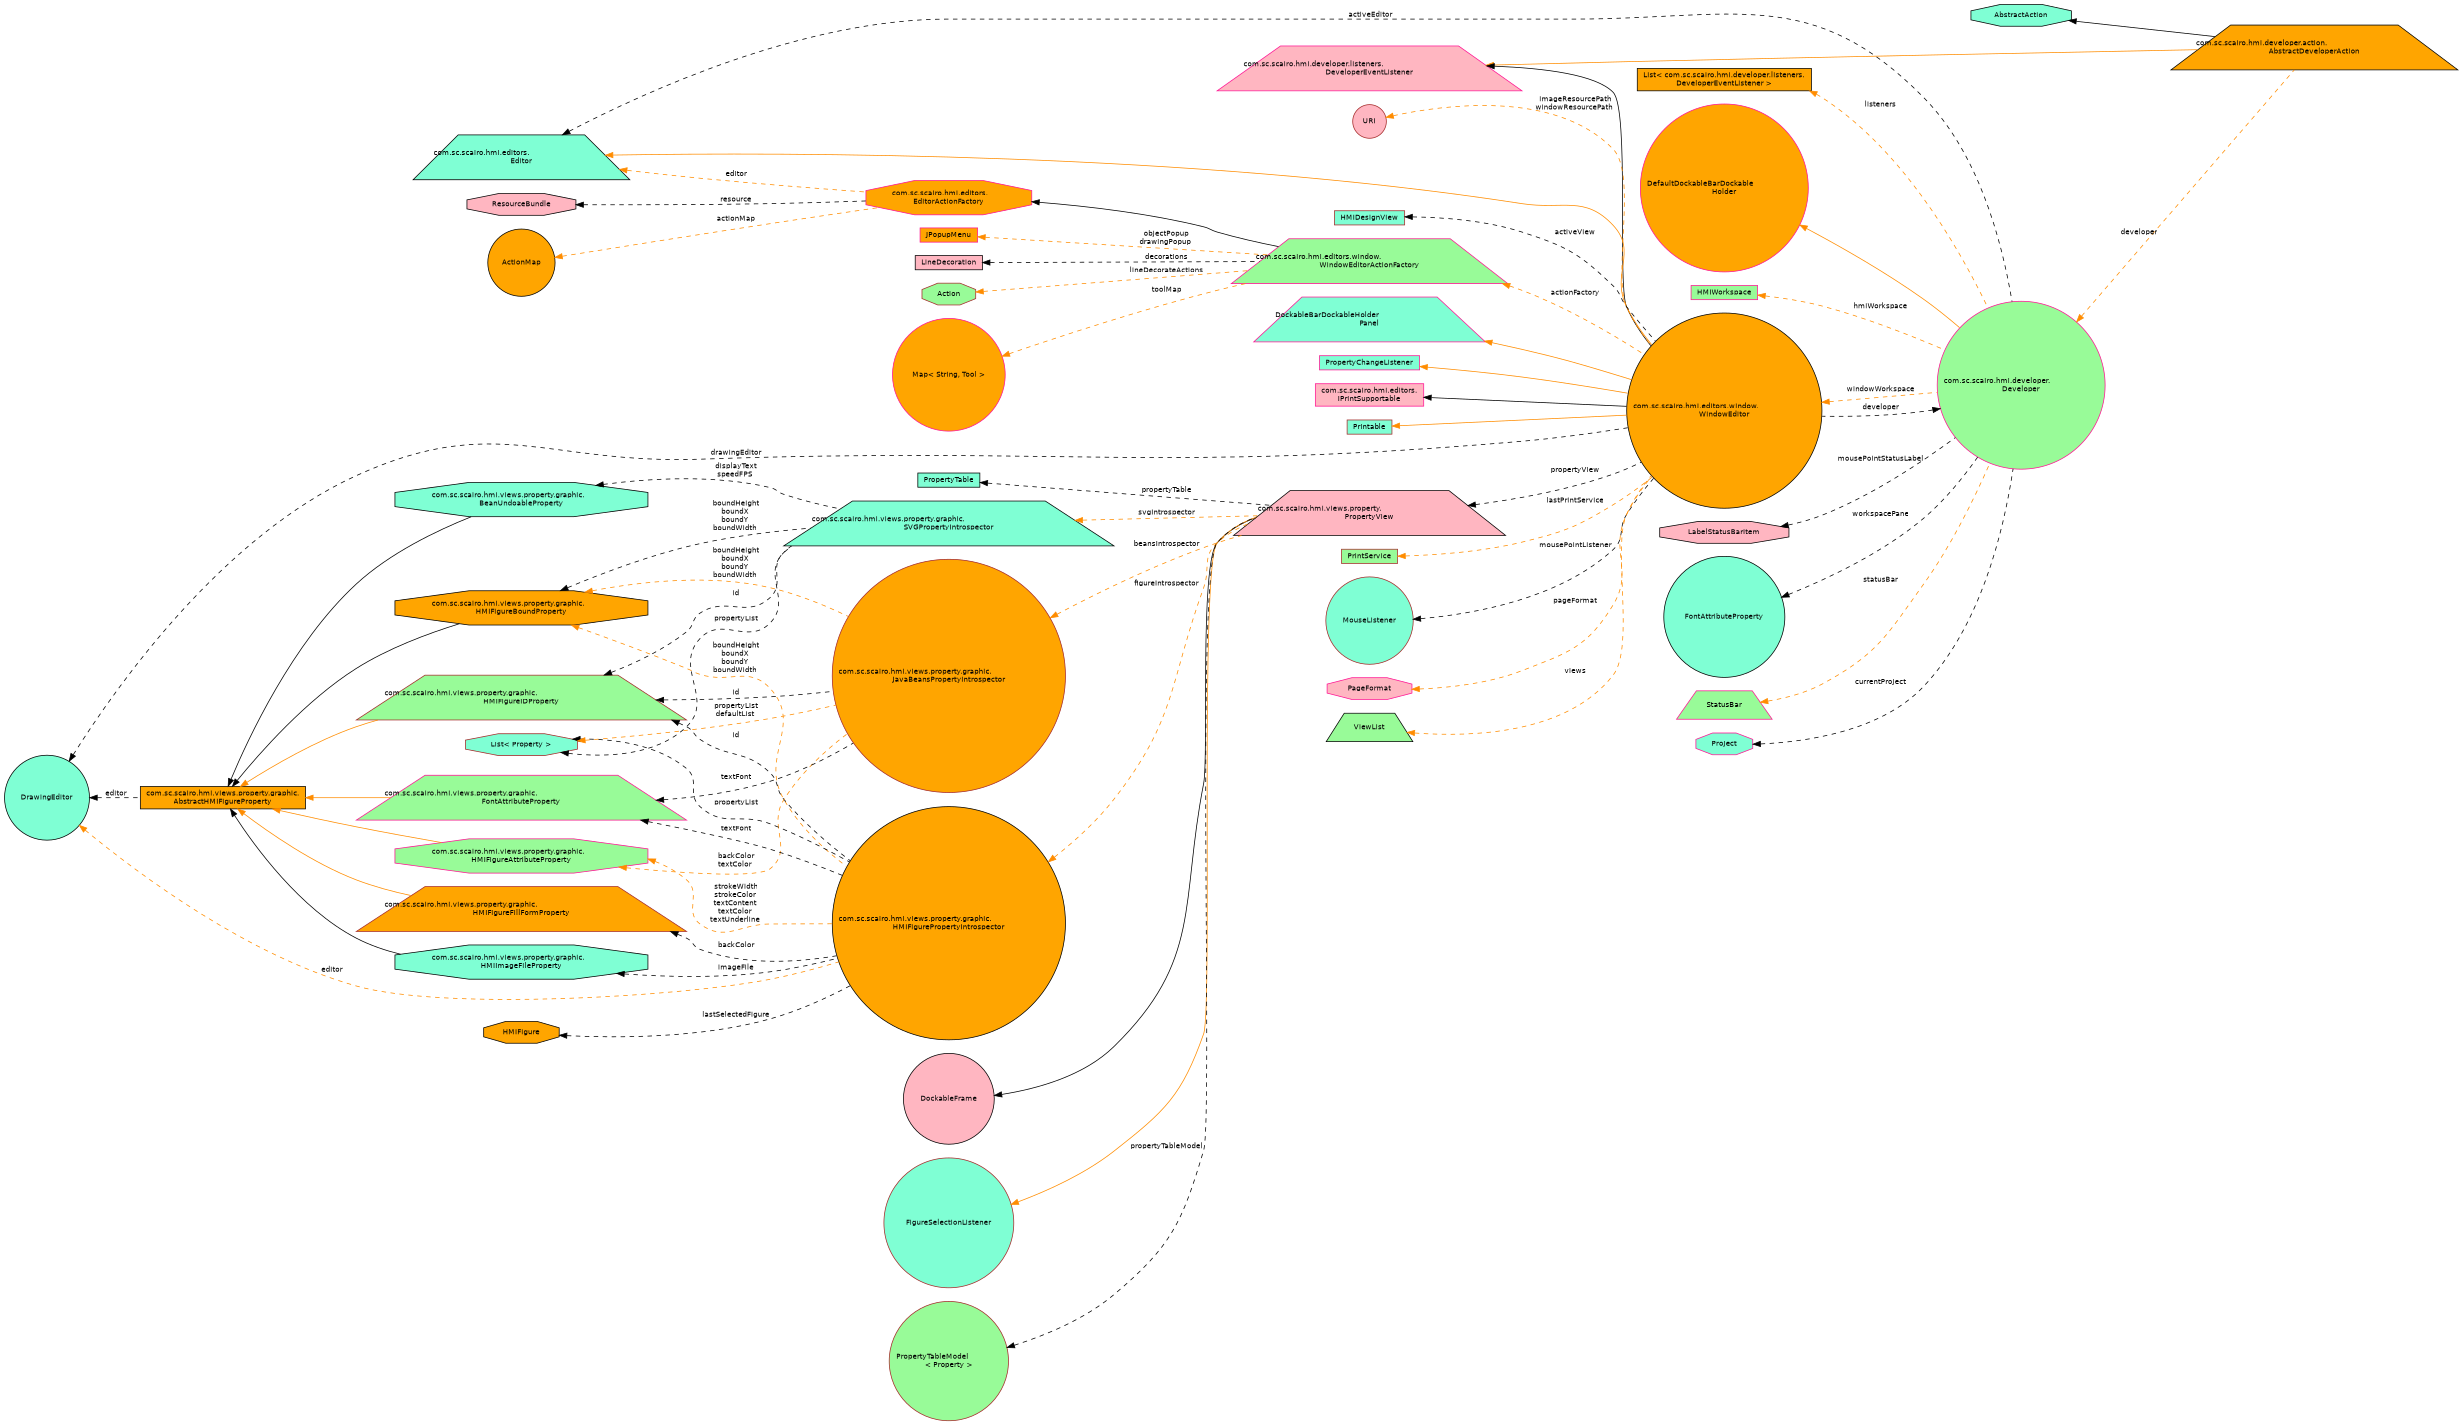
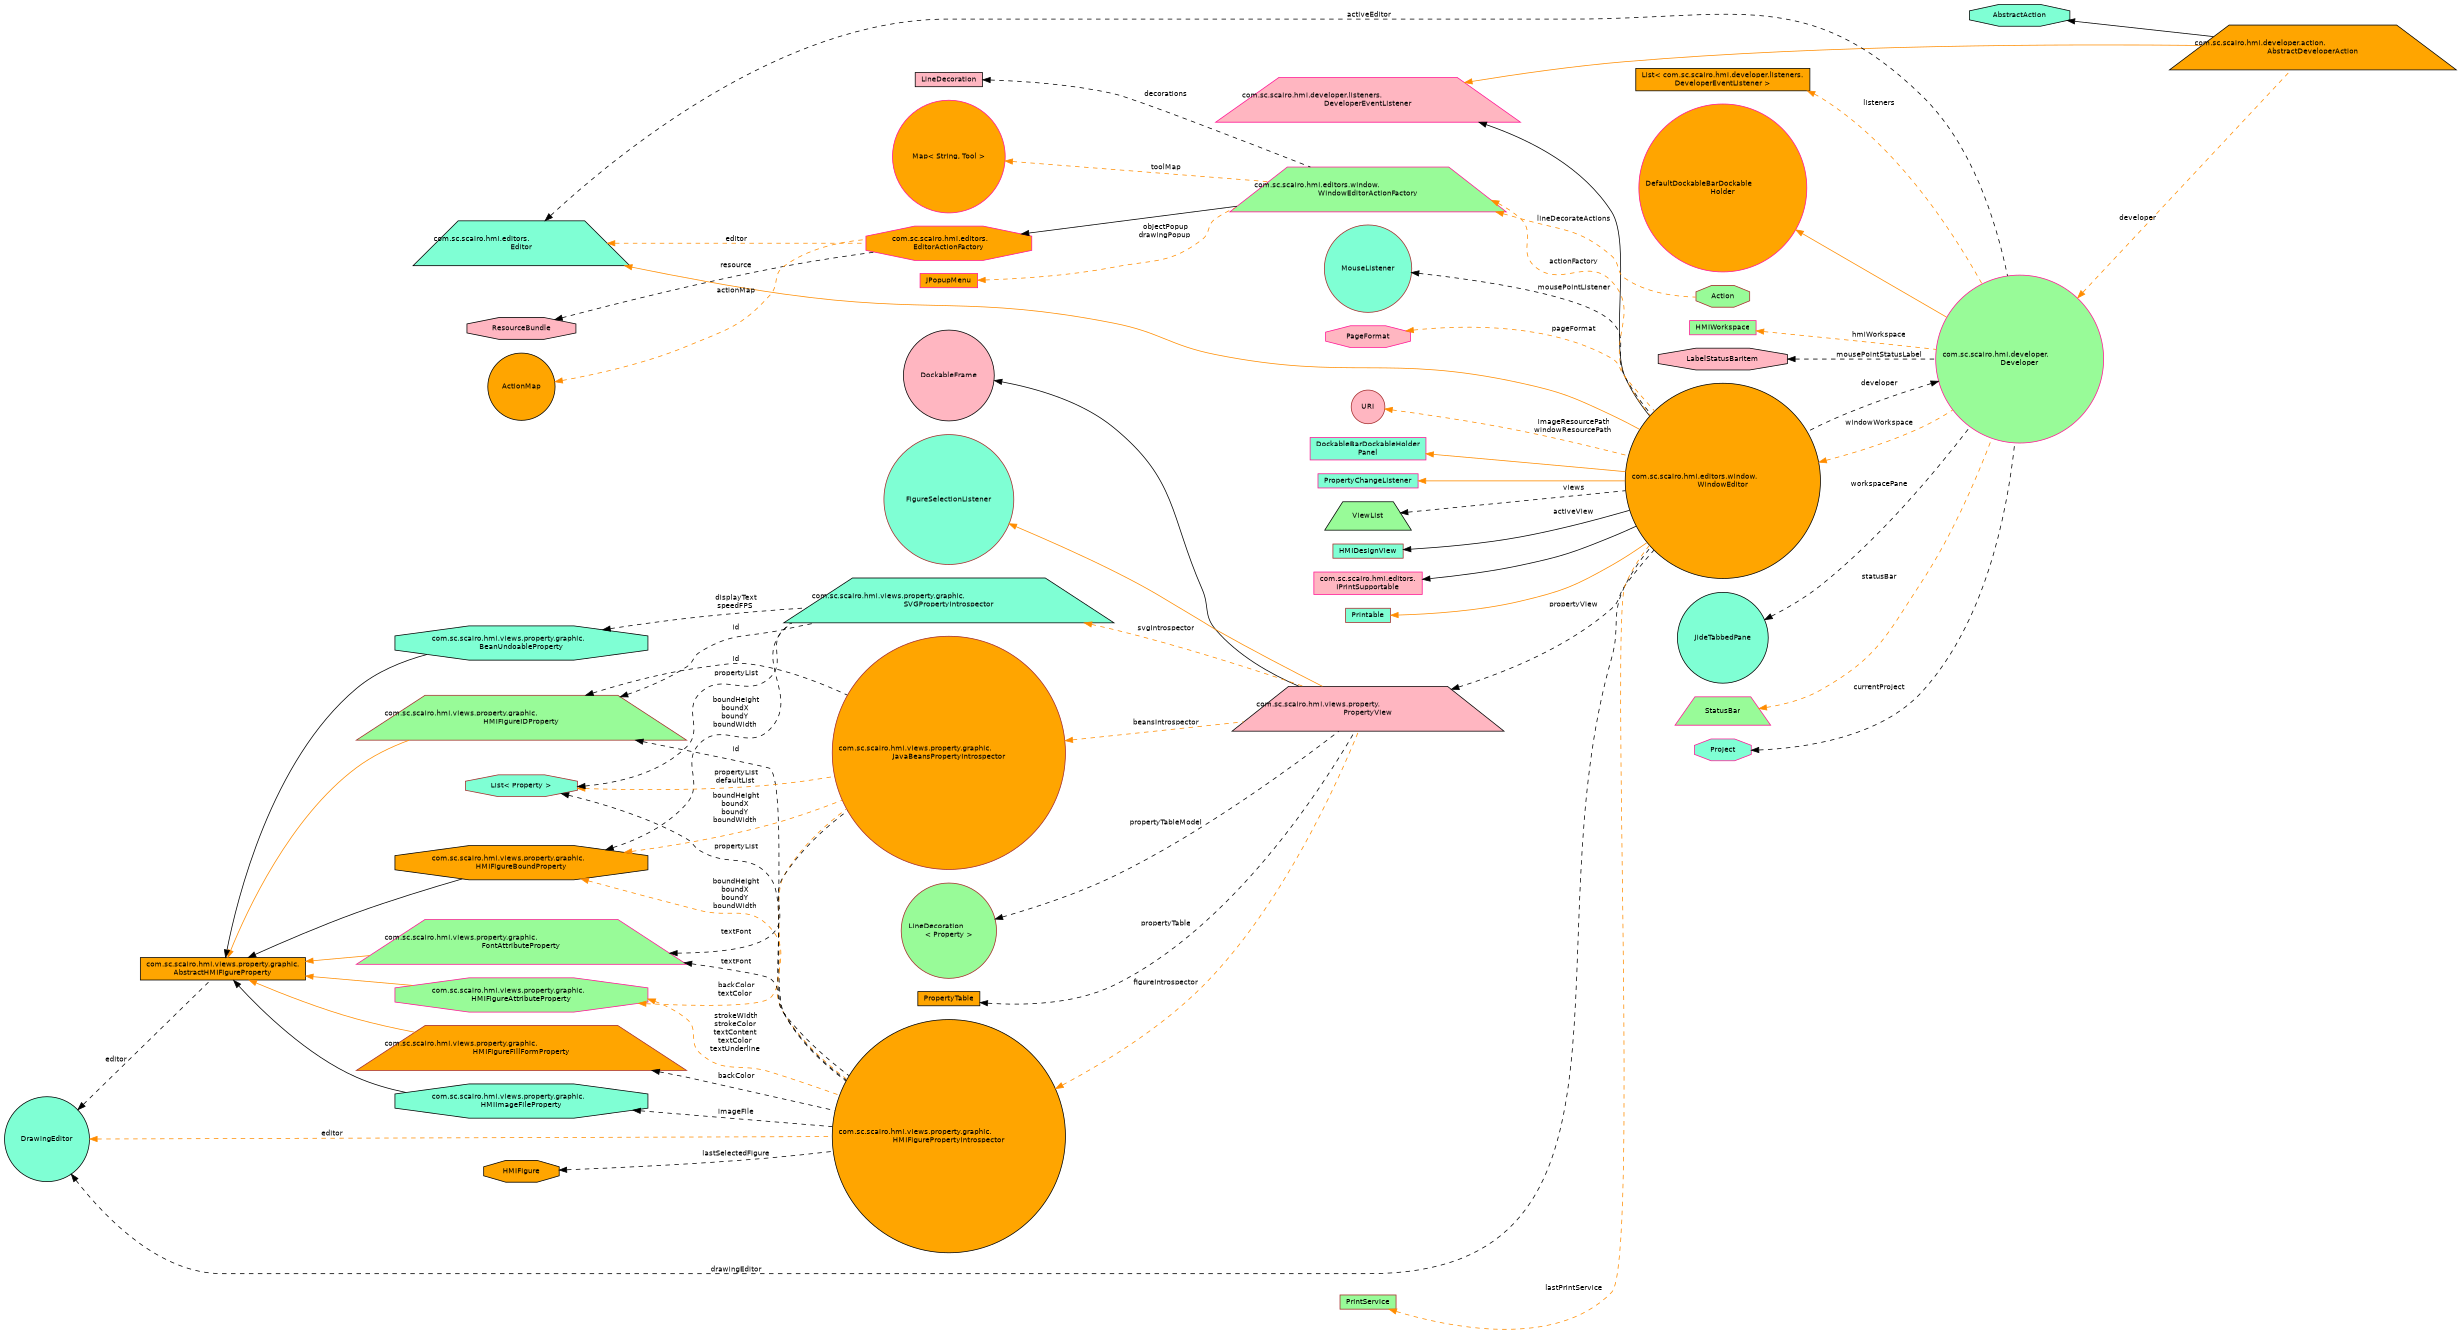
edge "com.sc.scairo.hmi.editors.window. WindowEditor" -> "HMIDesignView": style dashed -> solid
edge "com.sc.scairo.hmi.editors.window. WindowEditorActionFactory" -> "Action": reversed
node "DockableBarDockableHolder Panel": shape trapezium -> box
node "PropertyTable": fillcolor aquamarine -> orange
node "FontAttributeProperty": label "FontAttributeProperty" -> "JideTabbedPane"
edge "com.sc.scairo.hmi.editors.window. WindowEditor" -> "ViewList": color darkorange -> black
node "PropertyTableModel < Property >": label "PropertyTableModel < Property >" -> "LineDecoration < Property >"
